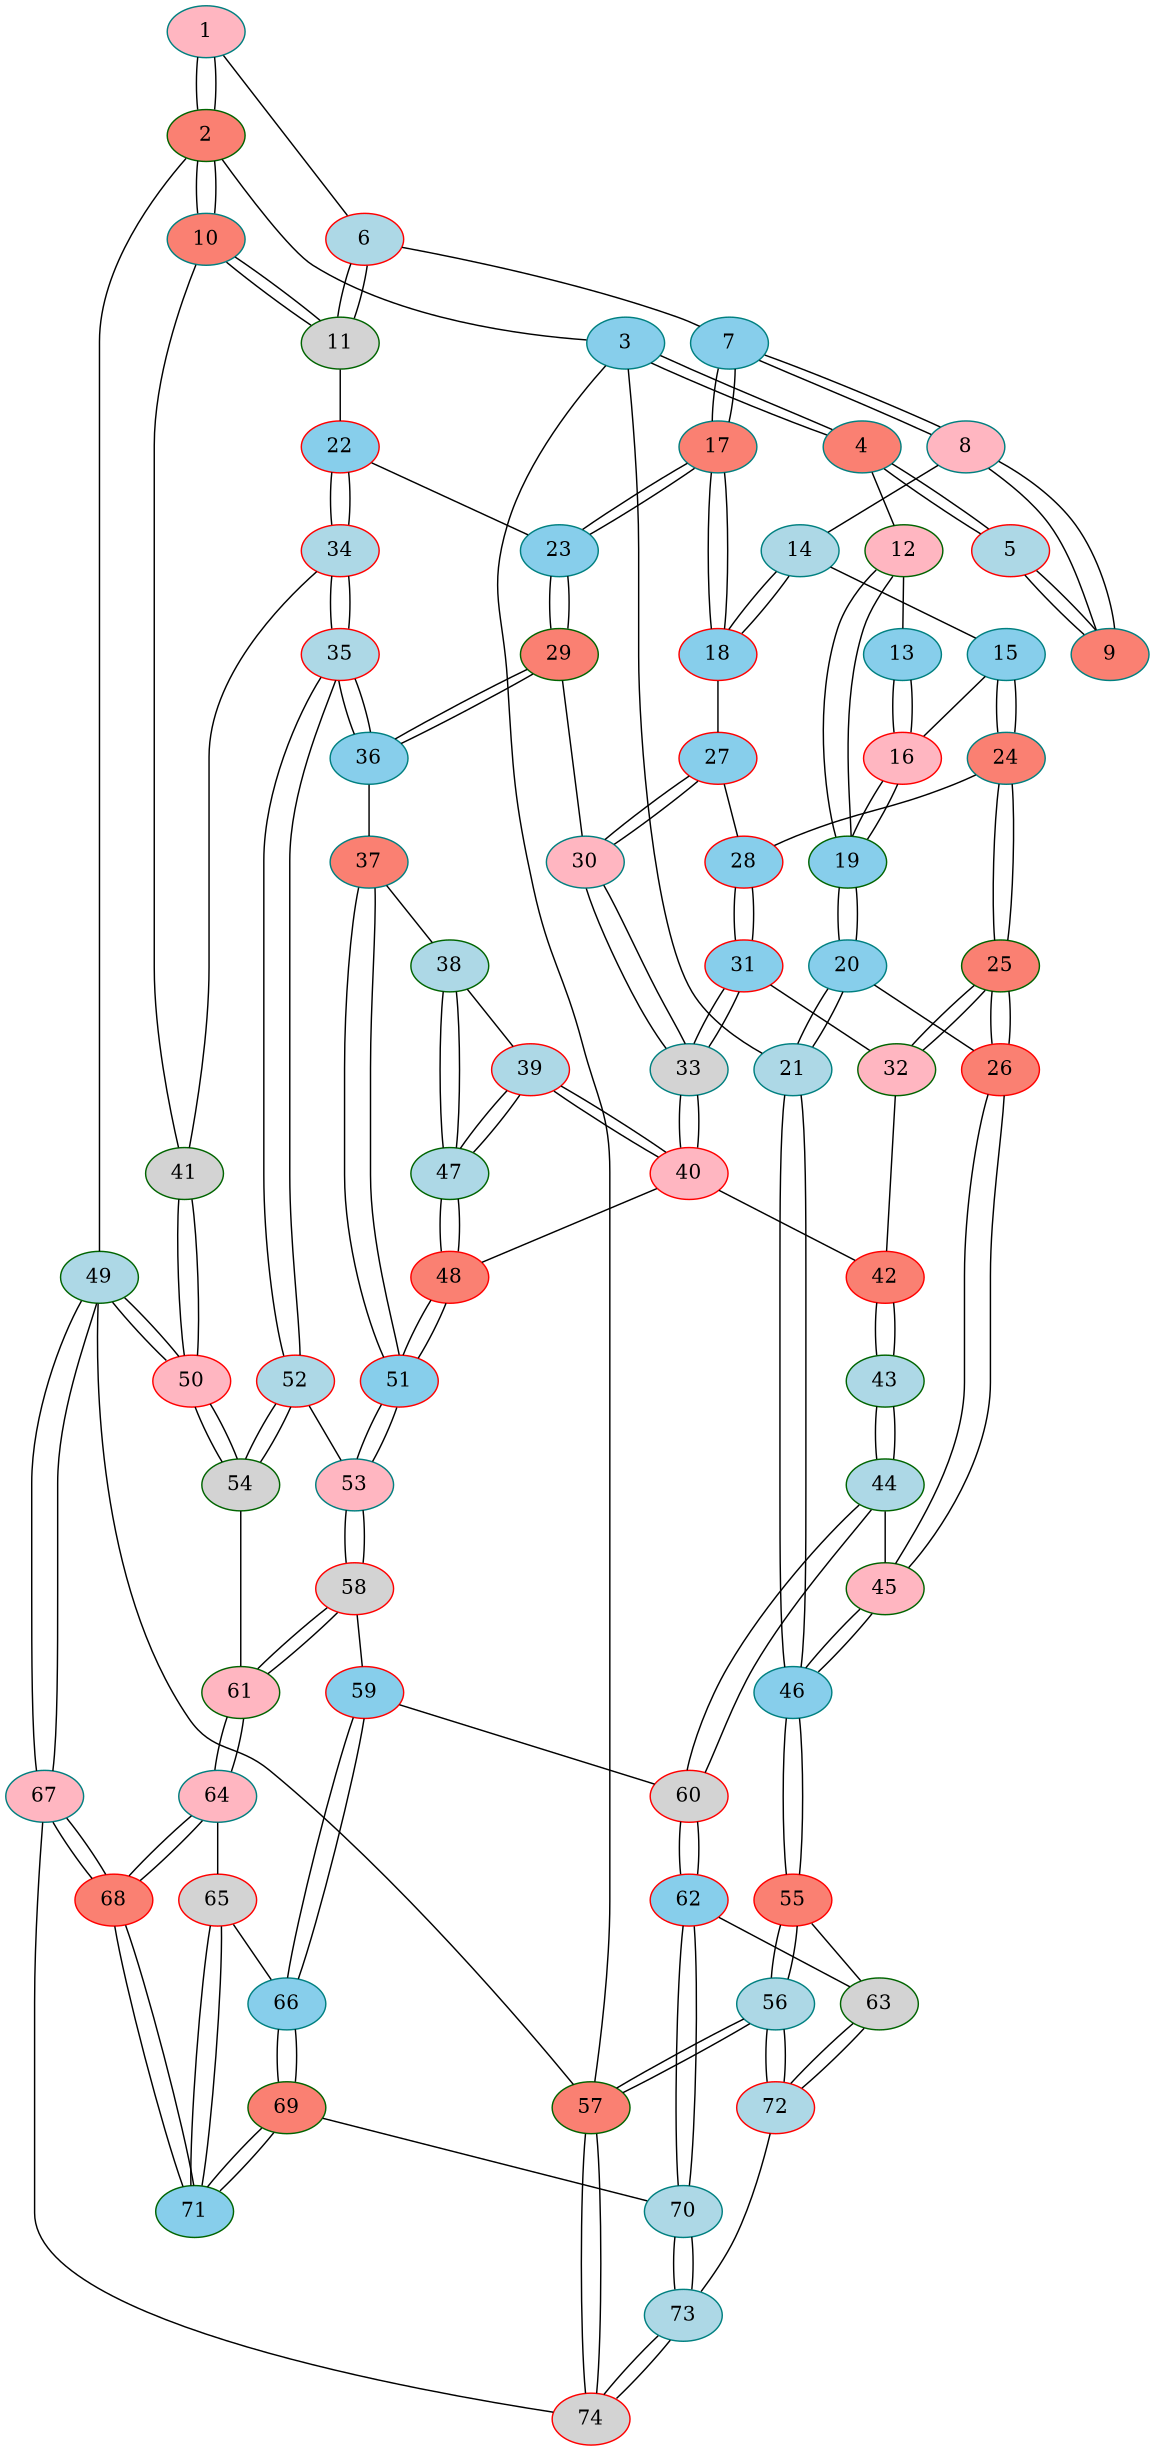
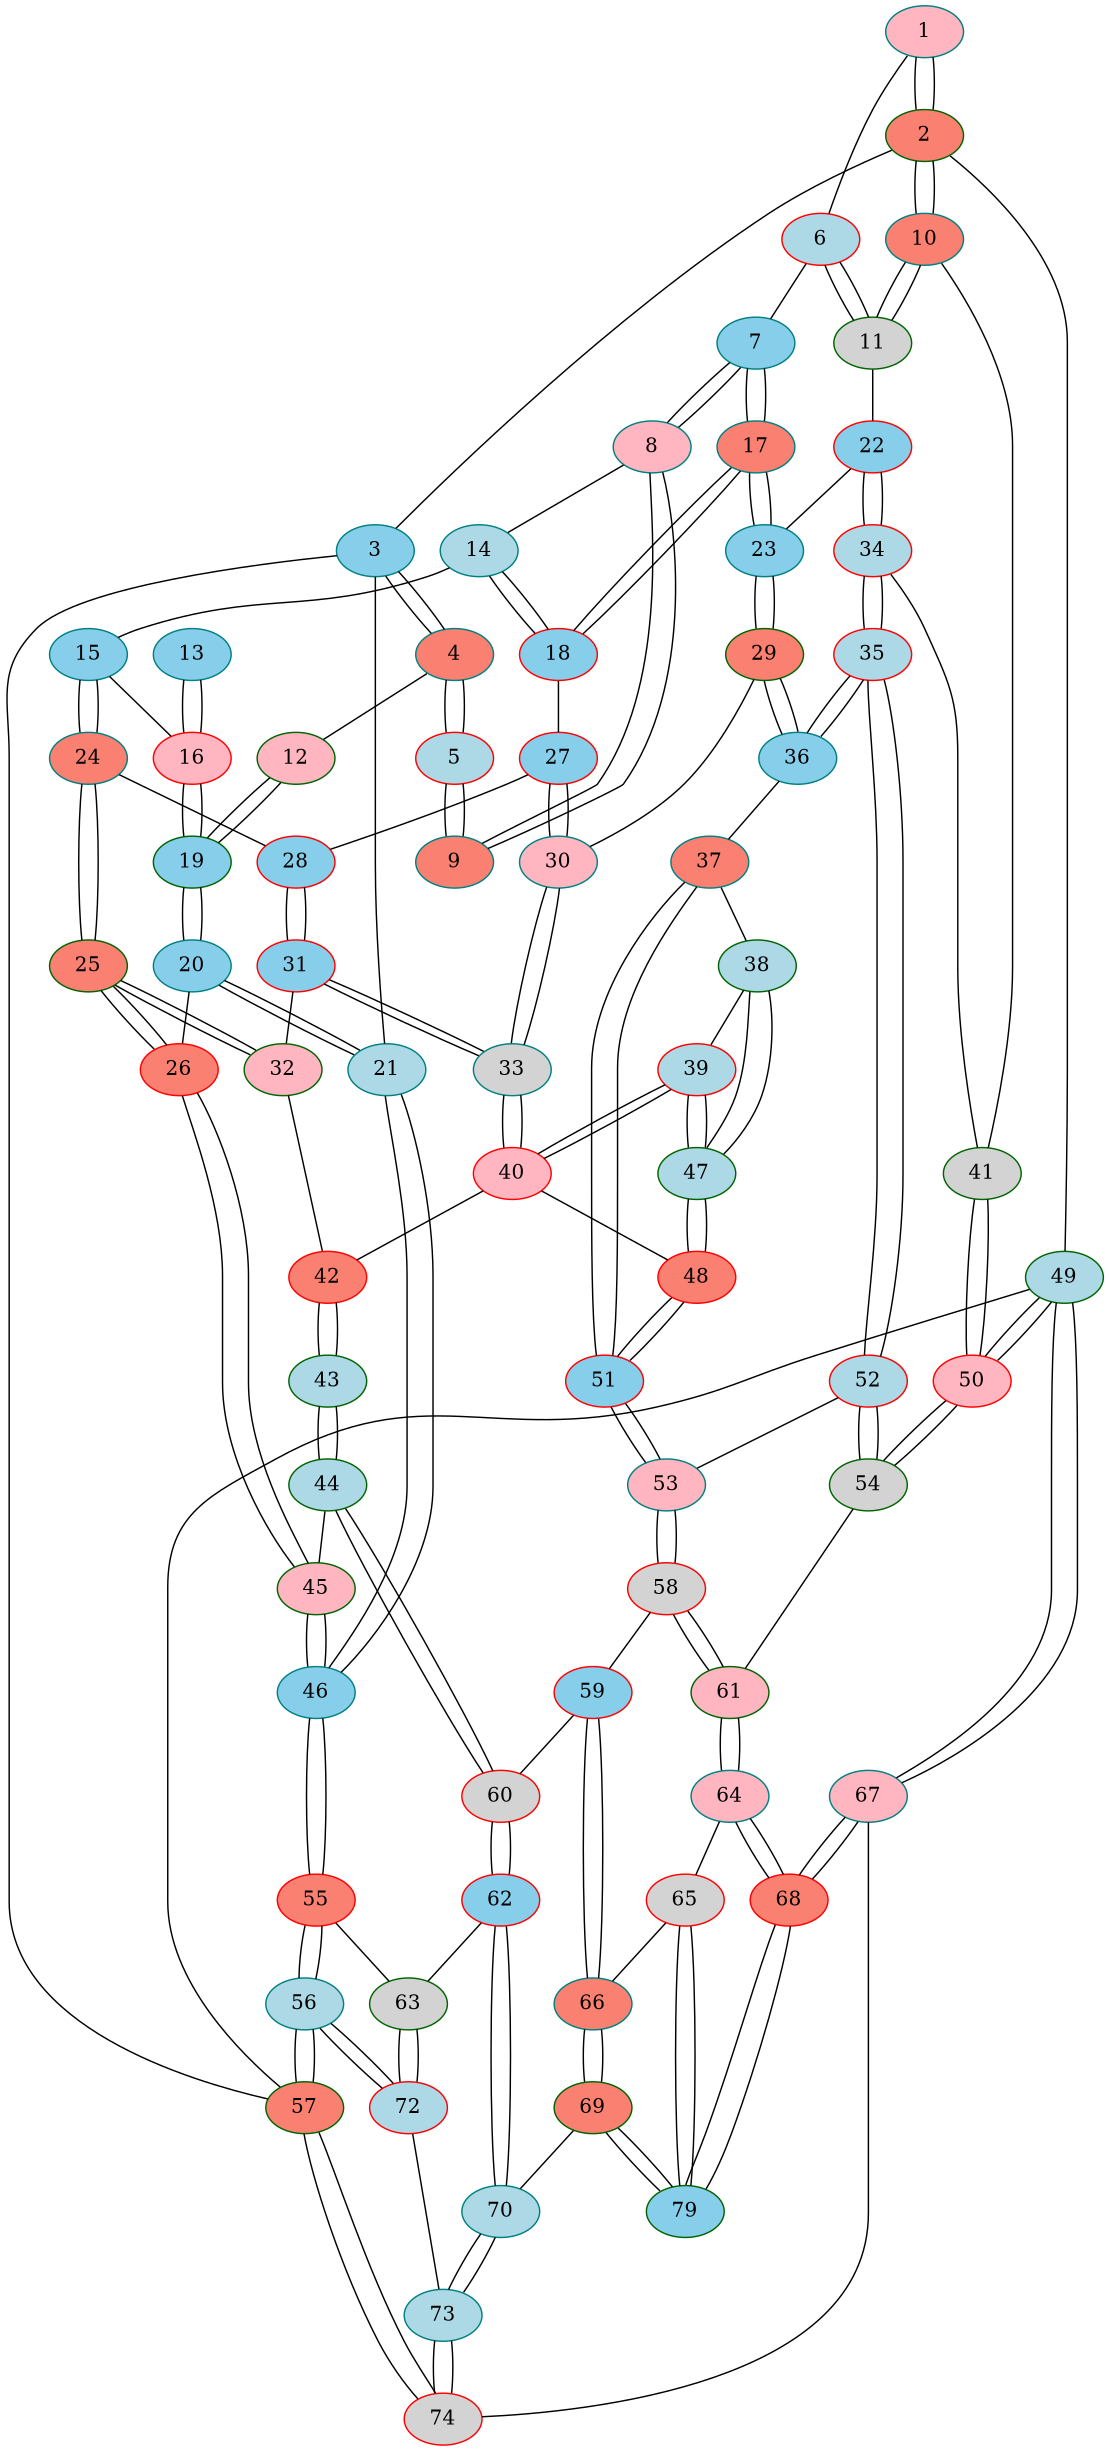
edge "12" -- "13": removed
node "66": fillcolor skyblue -> salmon
node "71": label "71" -> "79"
